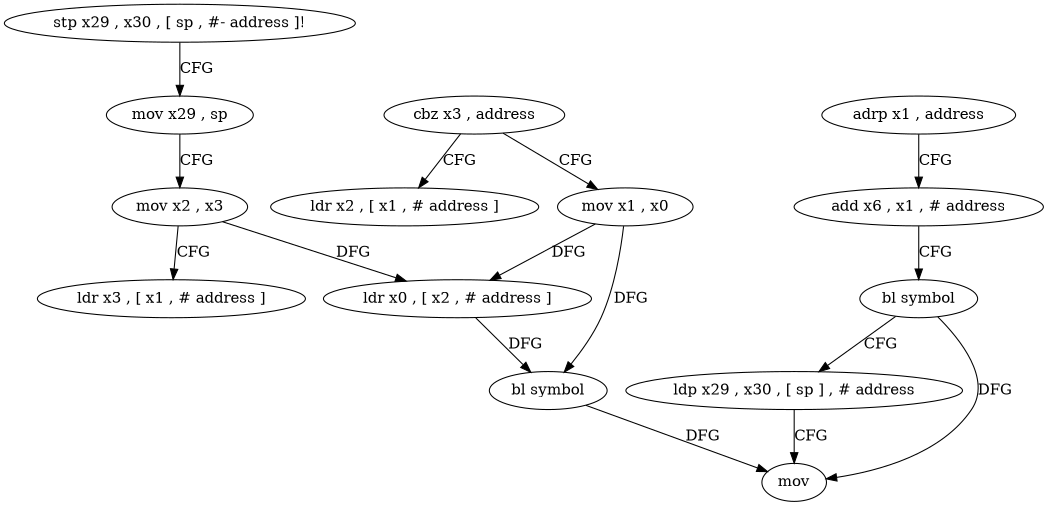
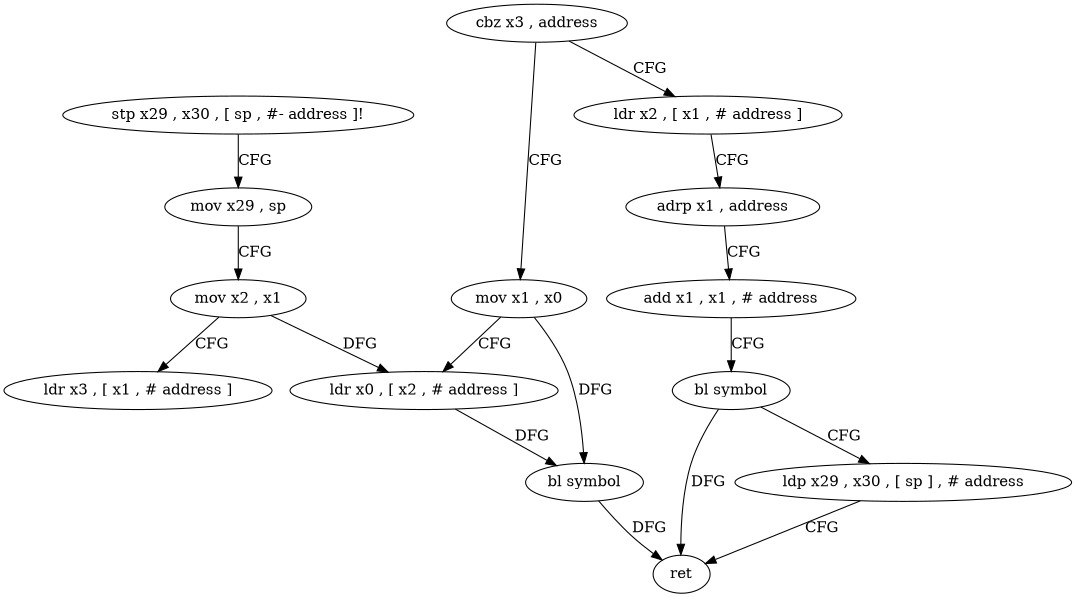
edge "ldr x2 , [ x1 , # address ]" -> "adrp x1 , address": added, label "CFG"
node "mov x2 , x3": label "mov x2 , x3" -> "mov x2 , x1"
node "add x6 , x1 , # address": label "add x6 , x1 , # address" -> "add x1 , x1 , # address"
edge "mov x1 , x0" -> "ldr x0 , [ x2 , # address ]": label "DFG" -> "CFG"
node "mov": label "mov" -> "ret"
